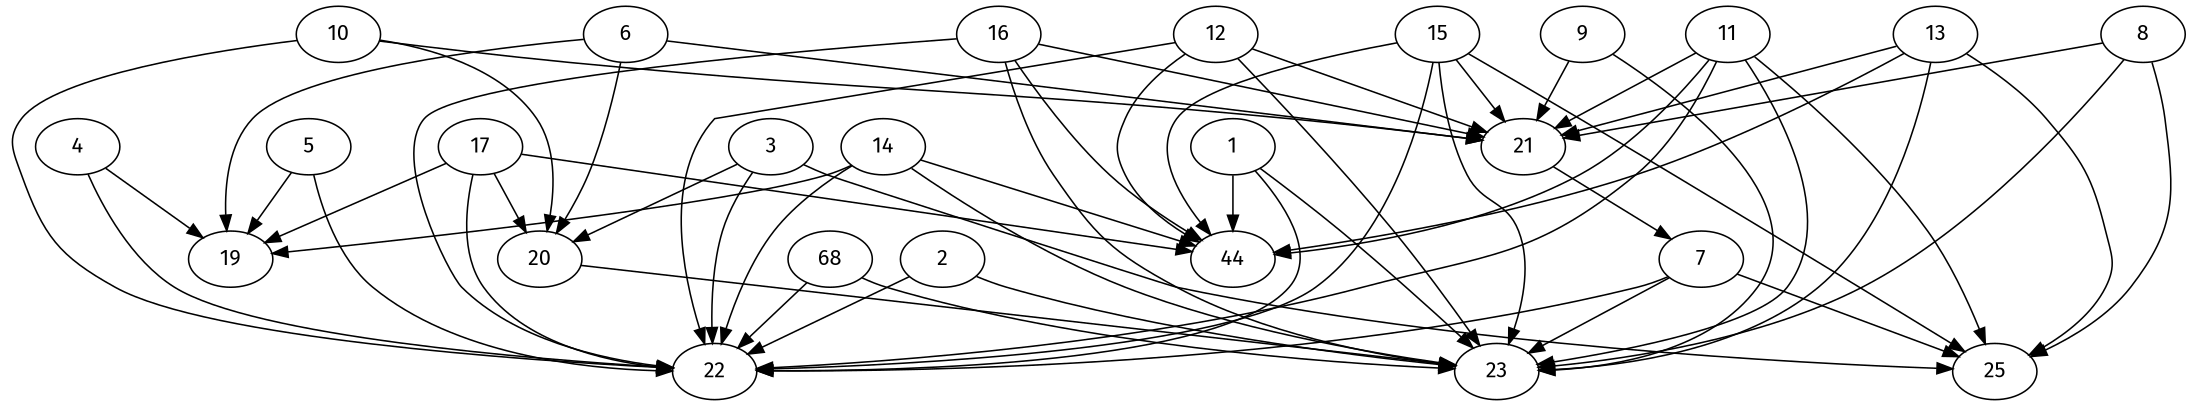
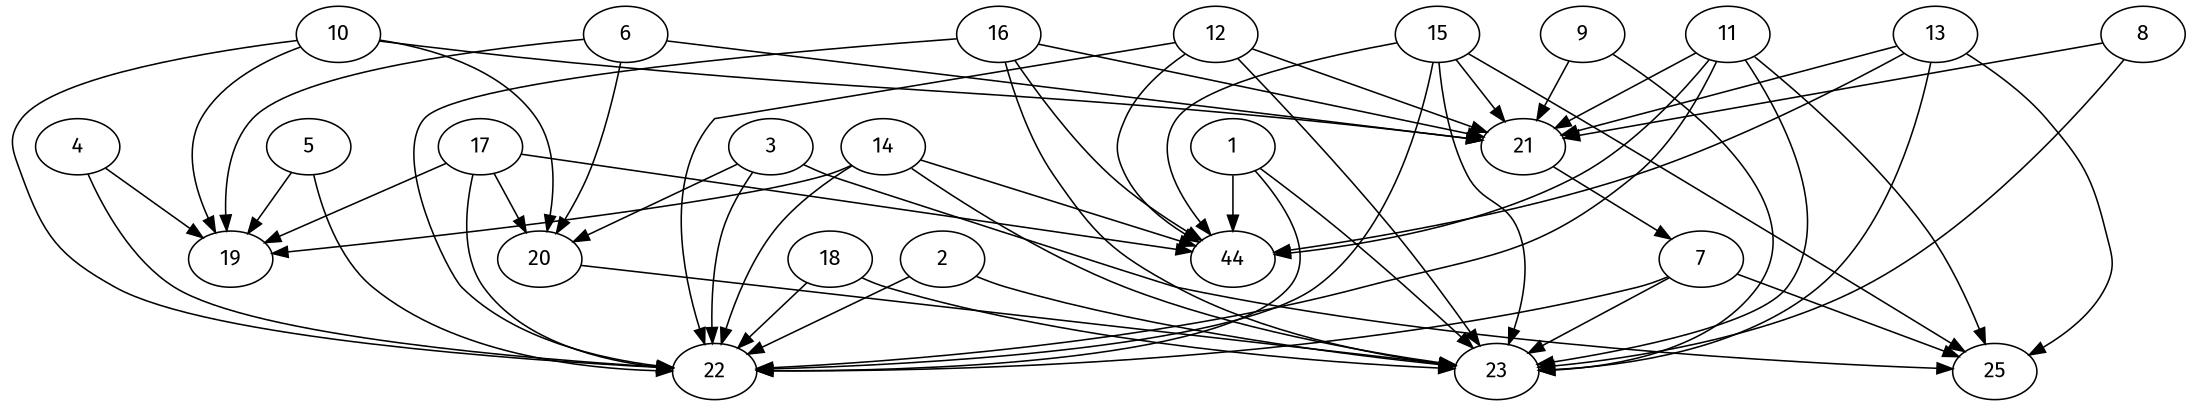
edge "10" -> "19": added
edge "8" -> "25": removed
node "68": label "68" -> "18"
